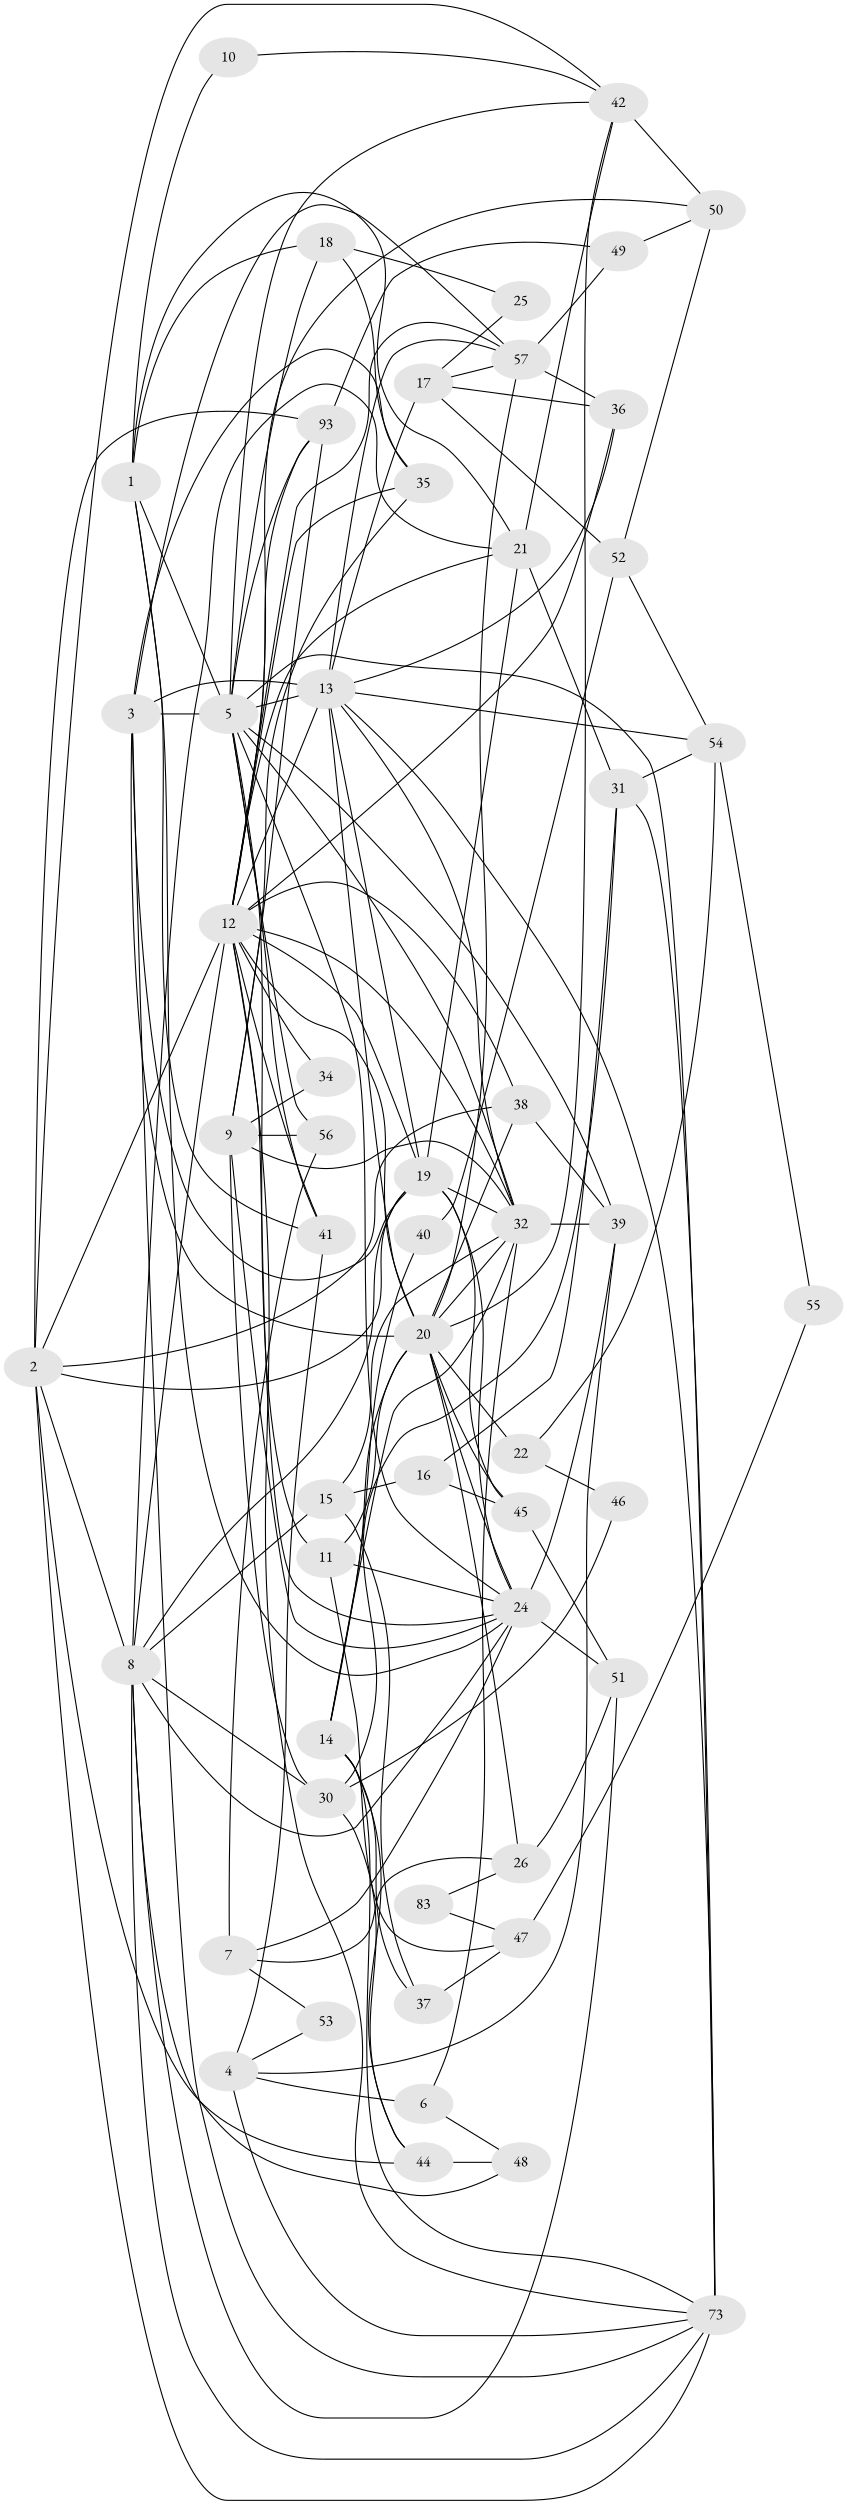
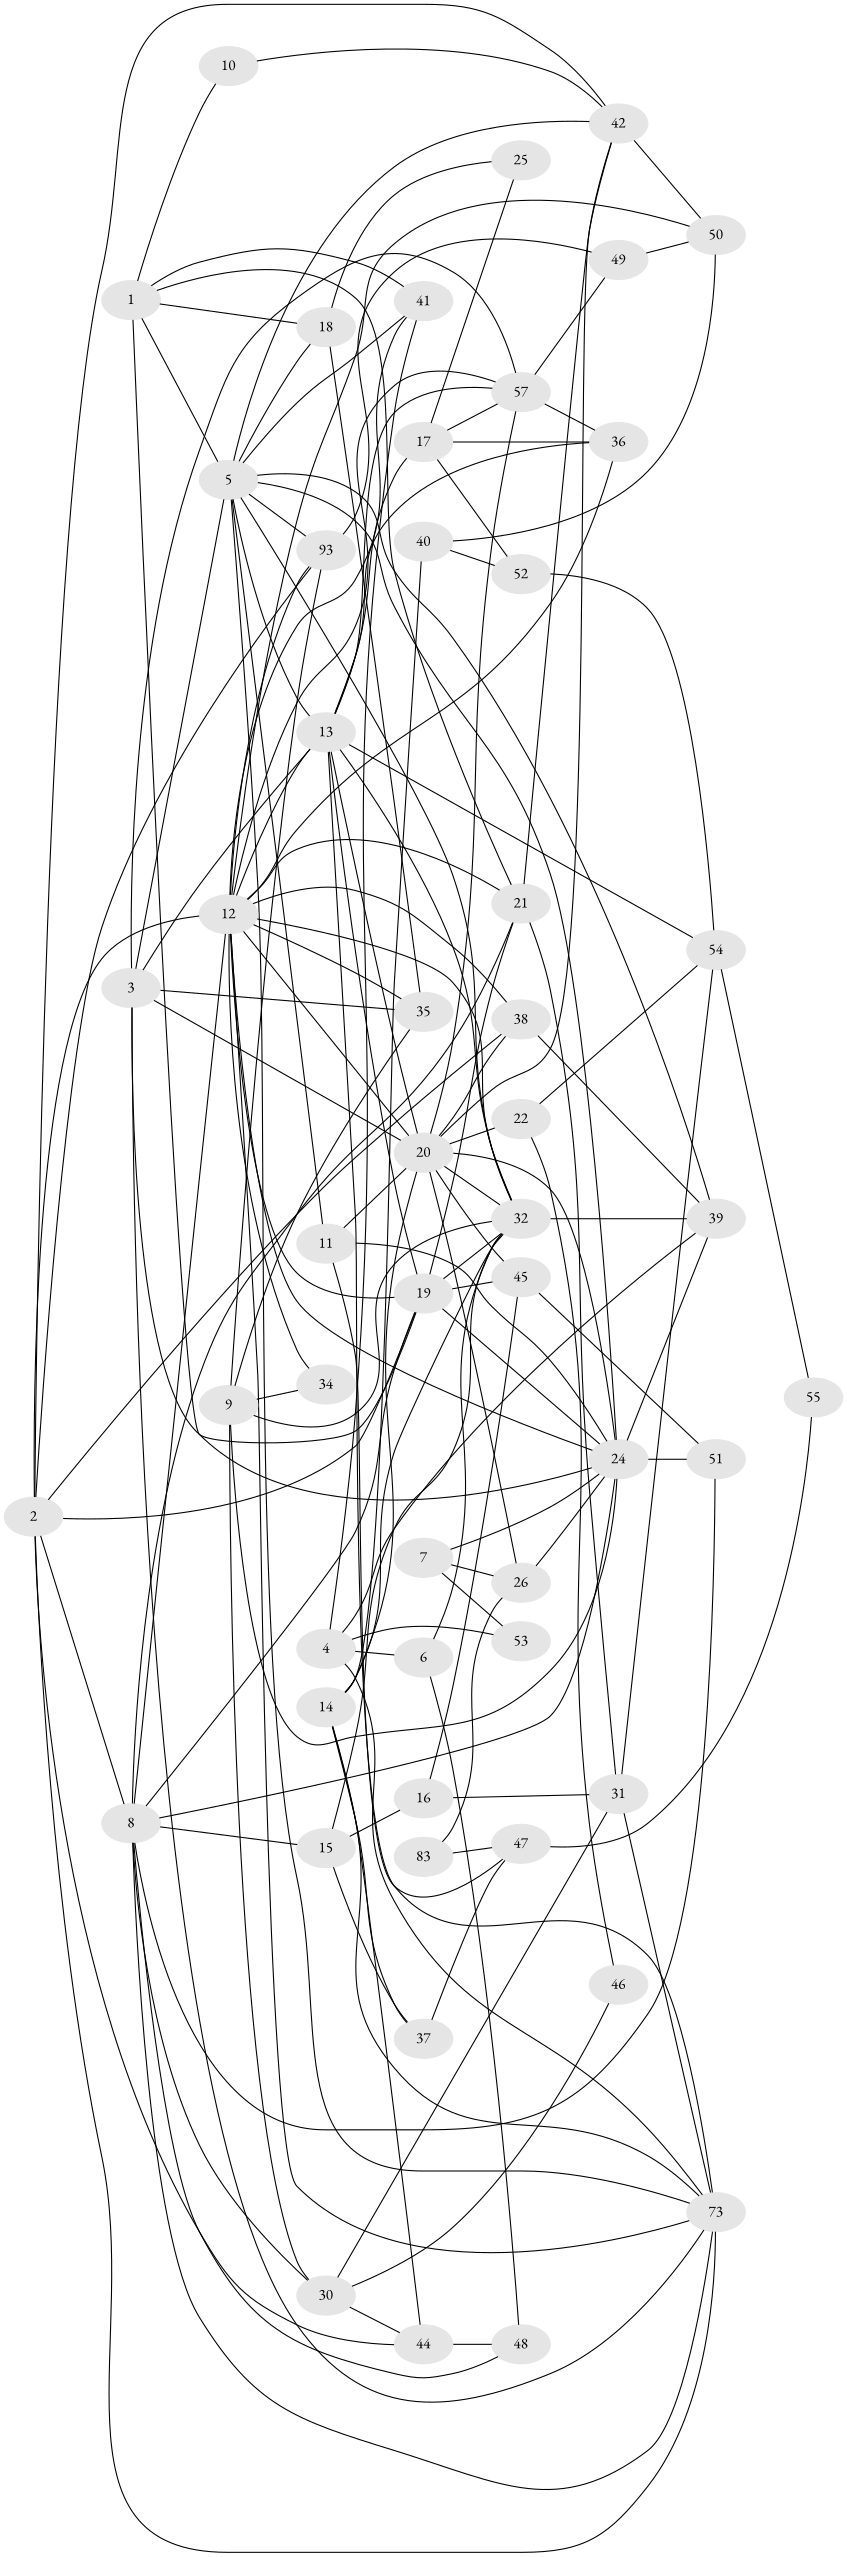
edge "50" -- "52": now "50" -- "40"
node "56": removed
edge "51" -- "26": now "24" -- "26"
